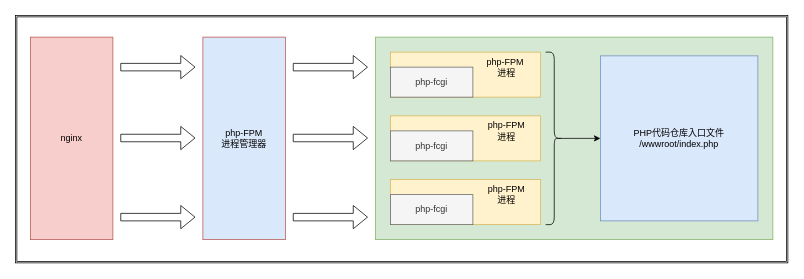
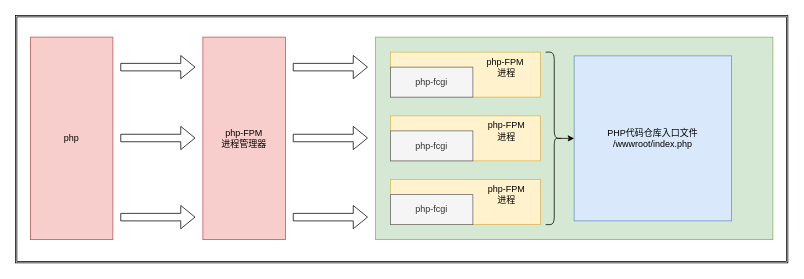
node "nginx": label "nginx" -> "php"
node "php-FPM 进程管理器": fillcolor #dae8fc -> #f8cecc
node "PHP代码仓库入口文件 /wwwroot/index.php": moved (679, 138) -> (653, 138)
